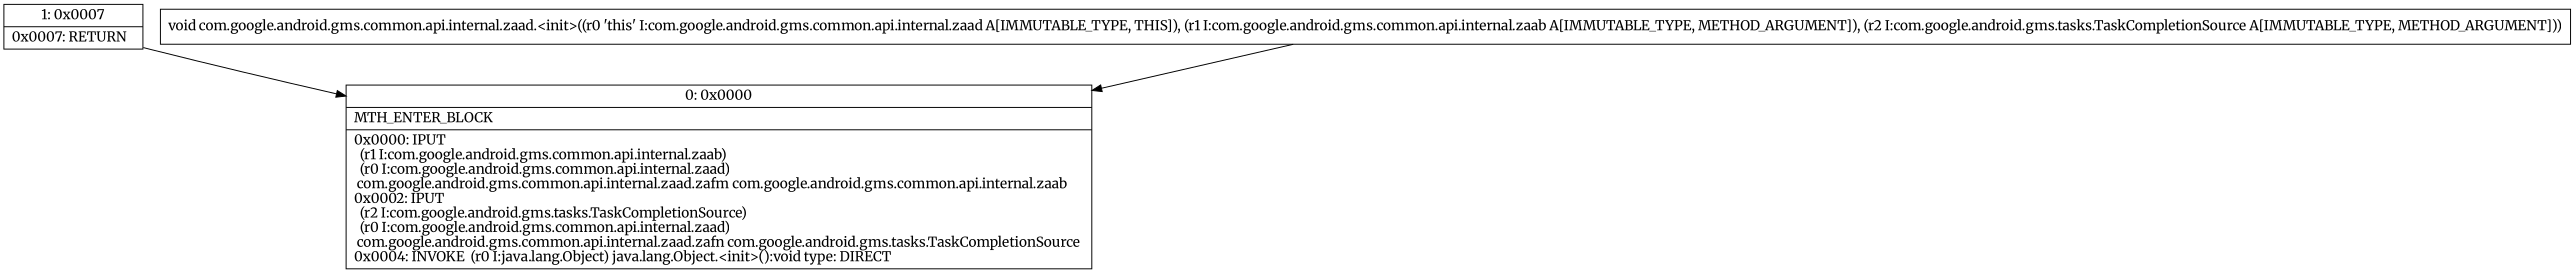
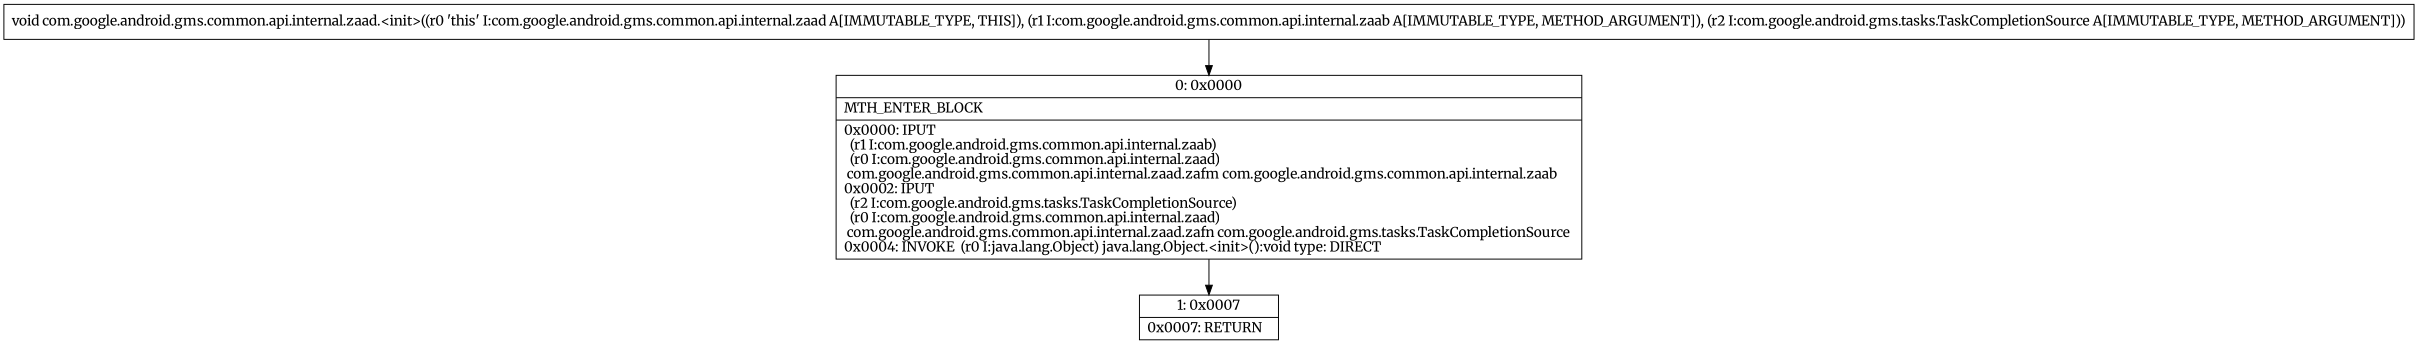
edge "1: 0x0007" -> "0: 0x0000": reversed
